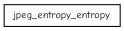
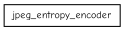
node "jpeg_entropy_entropy": label "jpeg_entropy_entropy" -> "jpeg_entropy_encoder"
